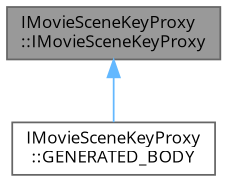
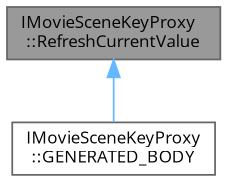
node "IMovieSceneKeyProxy ::IMovieSceneKeyProxy": label "IMovieSceneKeyProxy ::IMovieSceneKeyProxy" -> "IMovieSceneKeyProxy ::RefreshCurrentValue"
